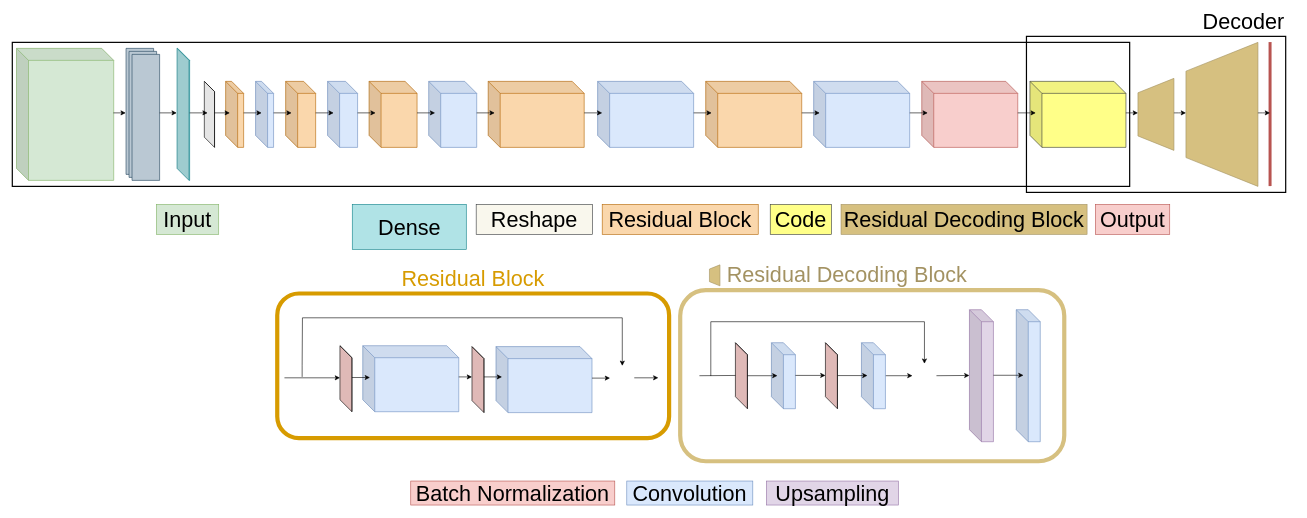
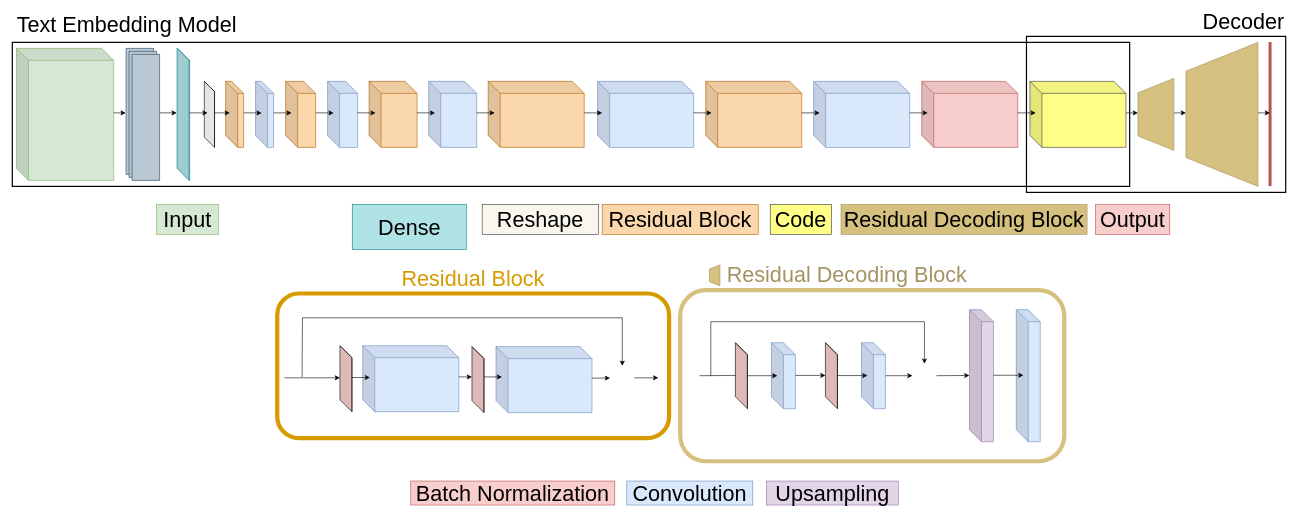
node "Text Embedding Model": added
node "Reshape": moved (534, 219) -> (540, 219)
